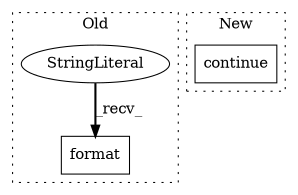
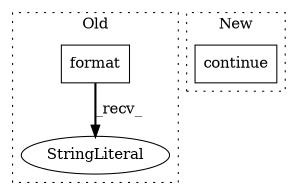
edge "StringLiteral" -> "format": reversed
